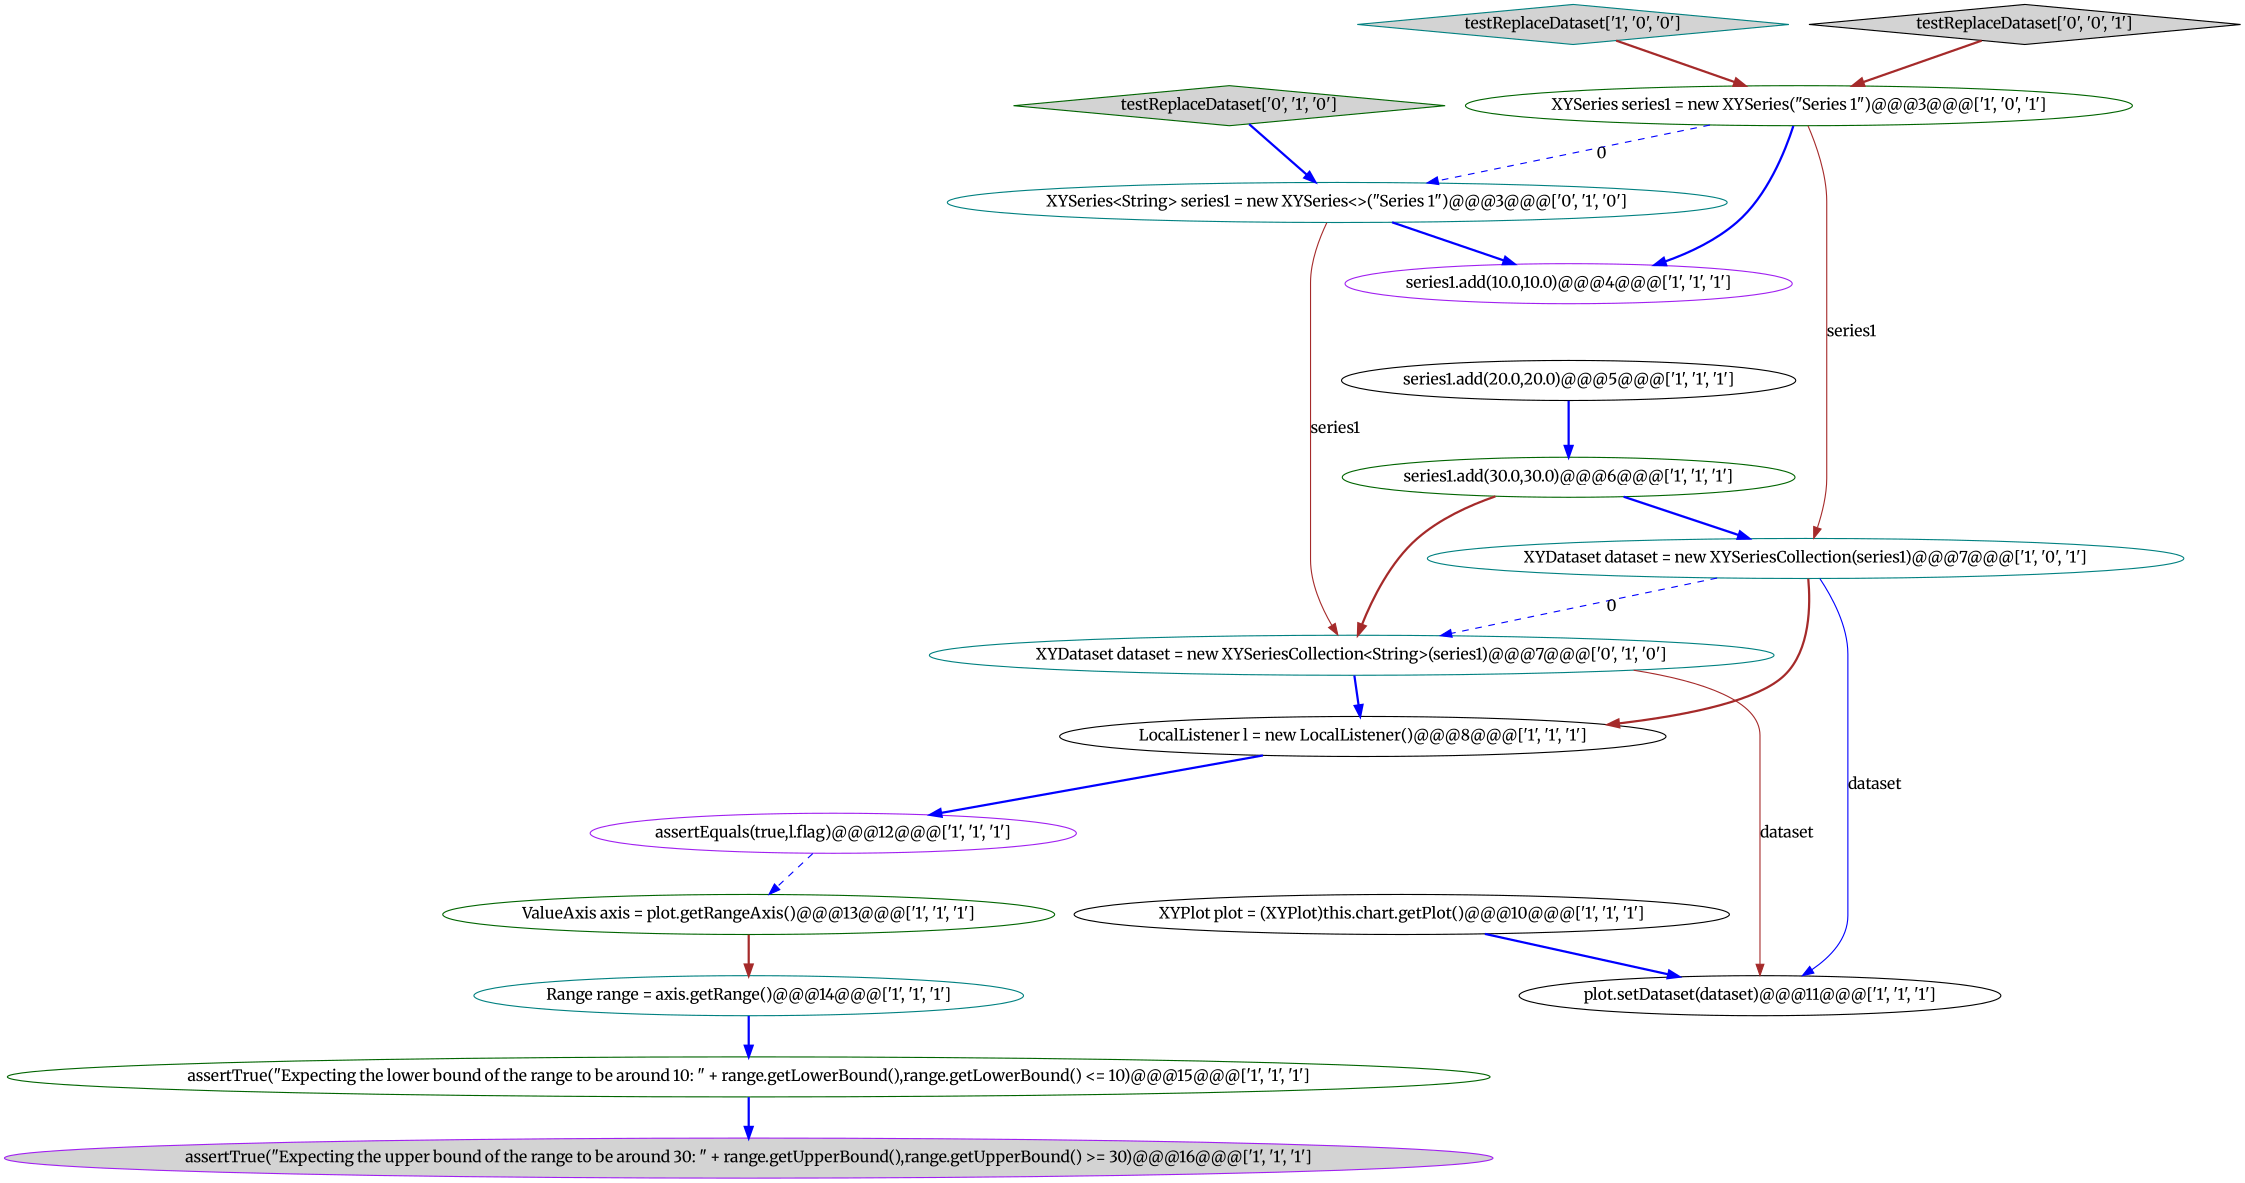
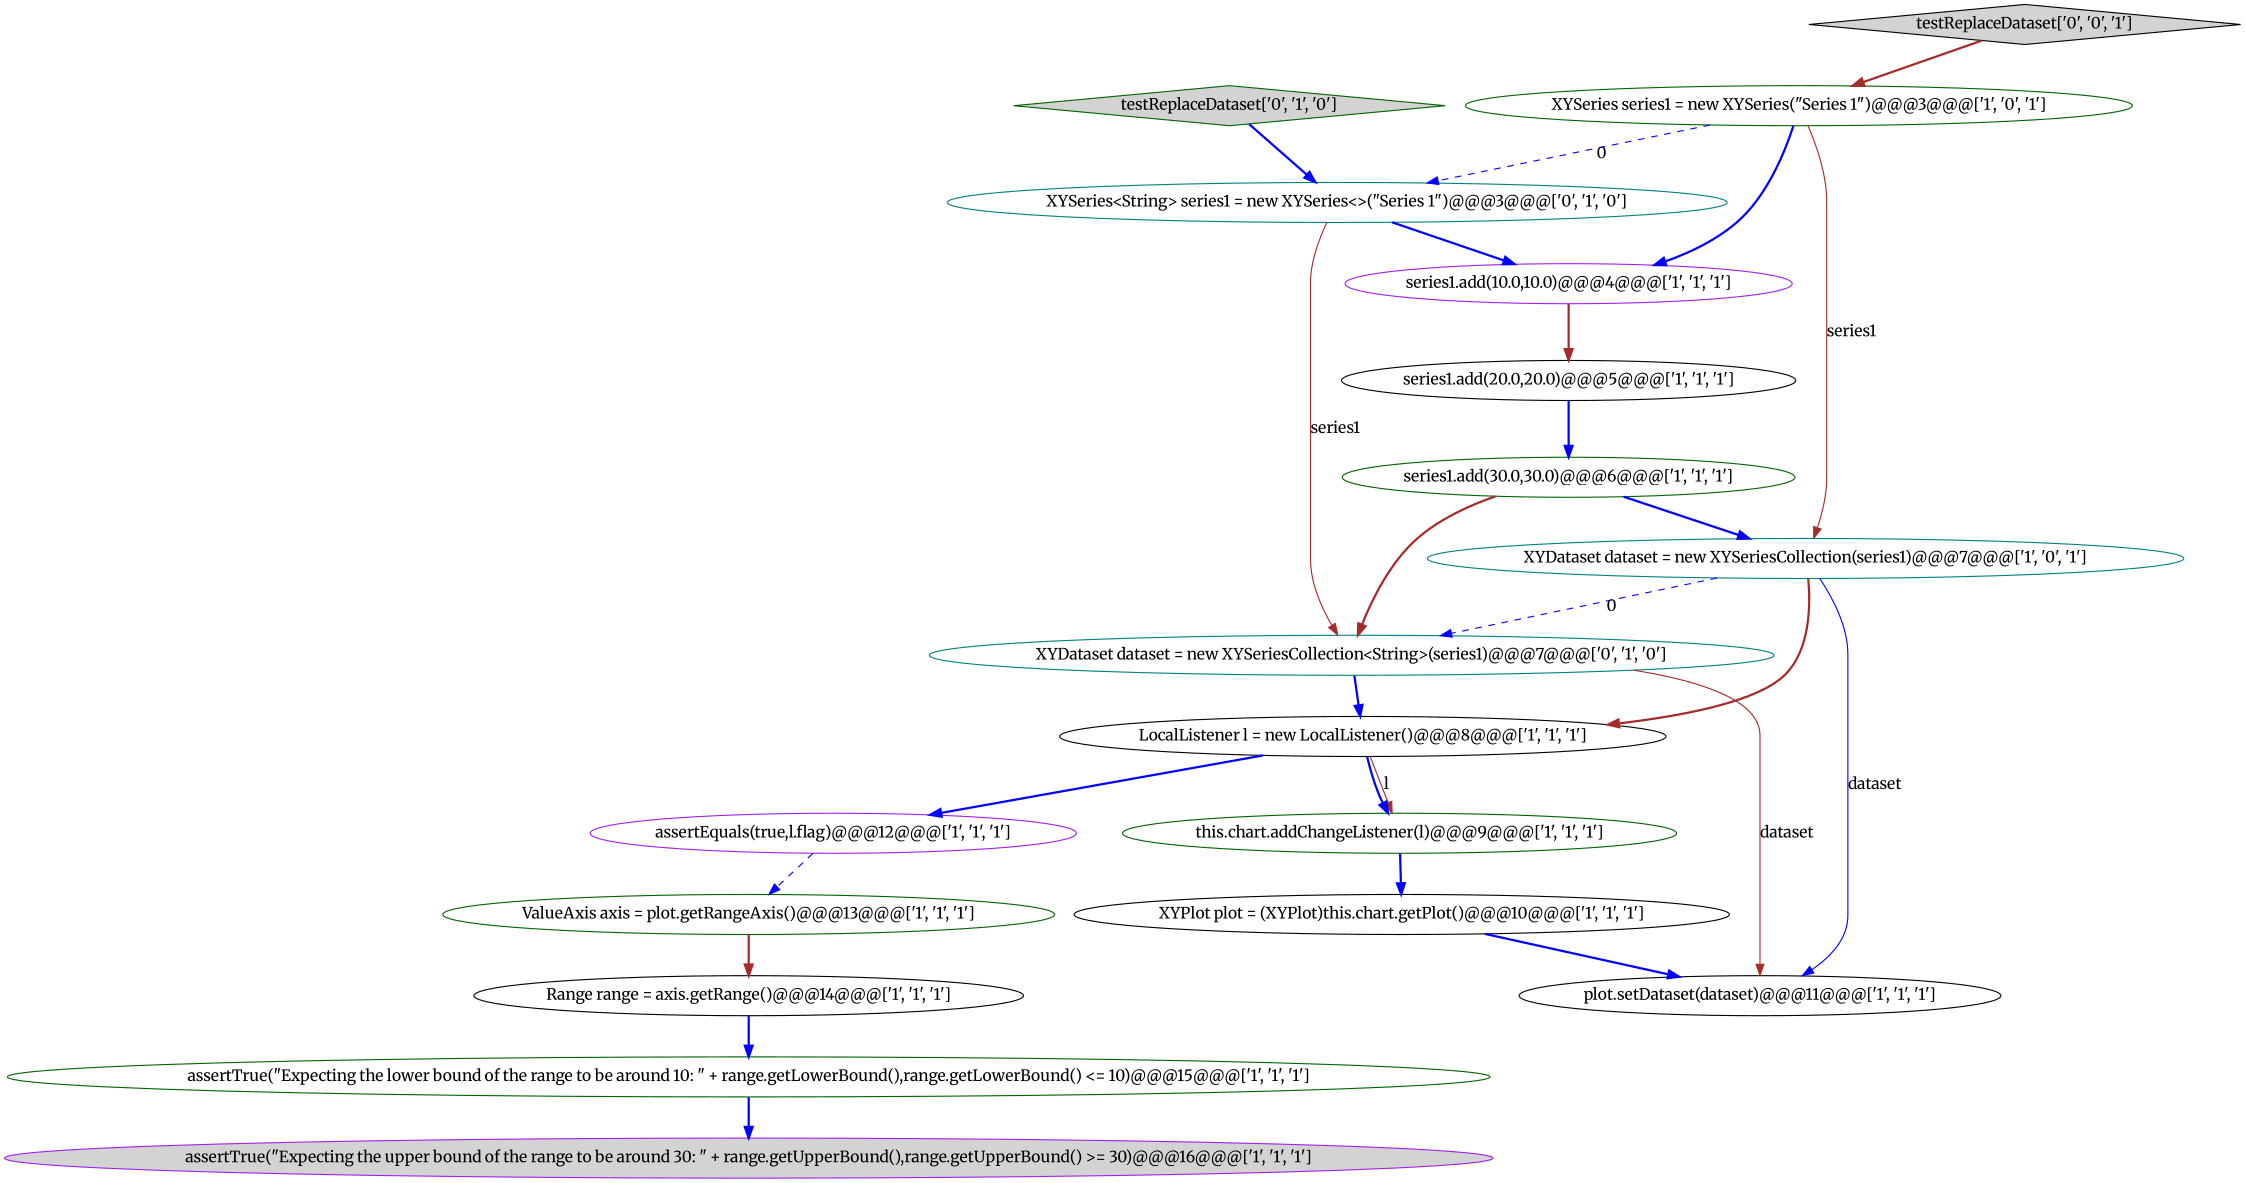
node "testReplaceDataset['1', '0', '0']": removed
edge "series1.add(10.0,10.0)@@@4@@@['1', '1', '1']" -> "series1.add(20.0,20.0)@@@5@@@['1', '1', '1']": added
node "this.chart.addChangeListener(l)@@@9@@@['1', '1', '1']": added
node "Range range = axis.getRange()@@@14@@@['1', '1', '1']": color teal -> black
